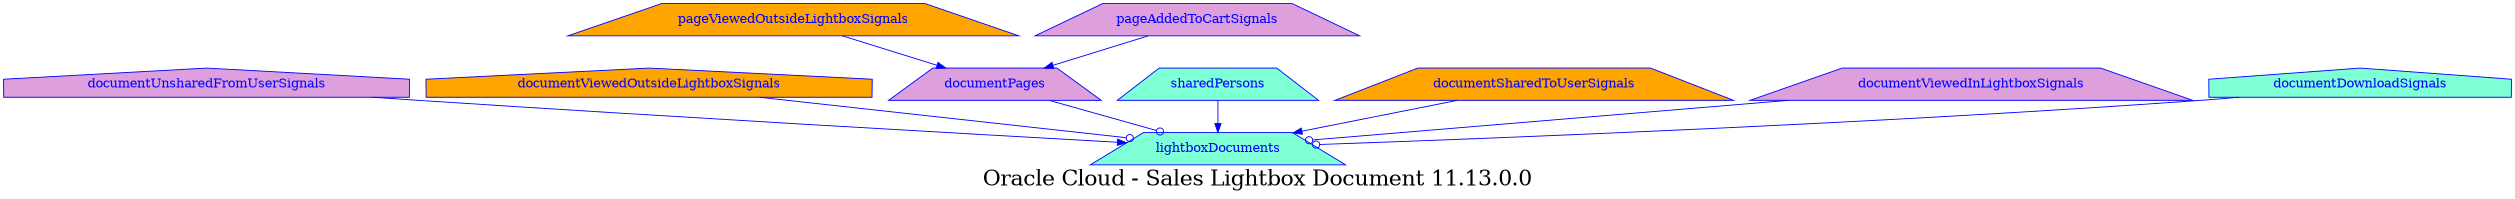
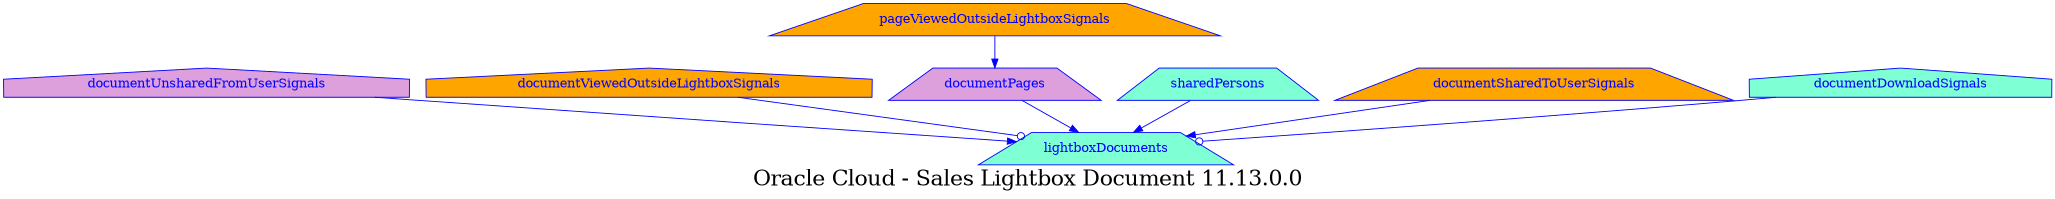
node "pageAddedToCartSignals": removed
node "documentViewedInLightboxSignals": removed
edge "documentPages" -> "lightboxDocuments": arrowhead odot -> normal
